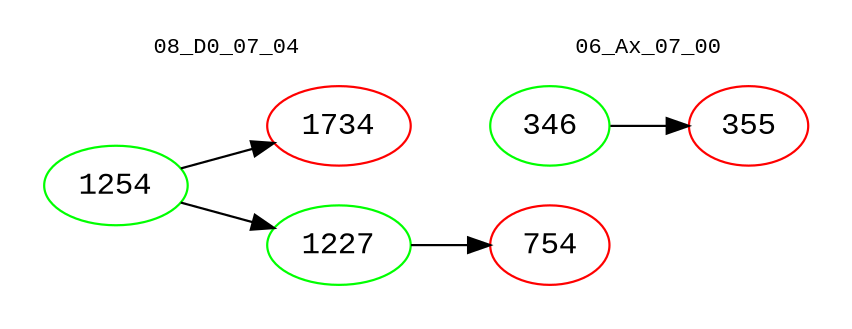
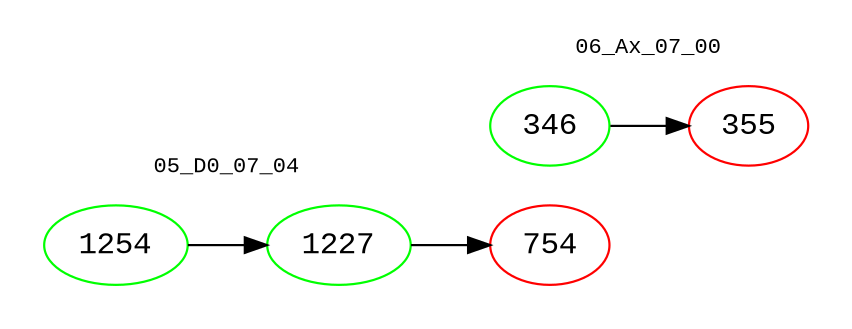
cluster "08_D0_07_04": label "08_D0_07_04" -> "05_D0_07_04"
node "1734": removed
